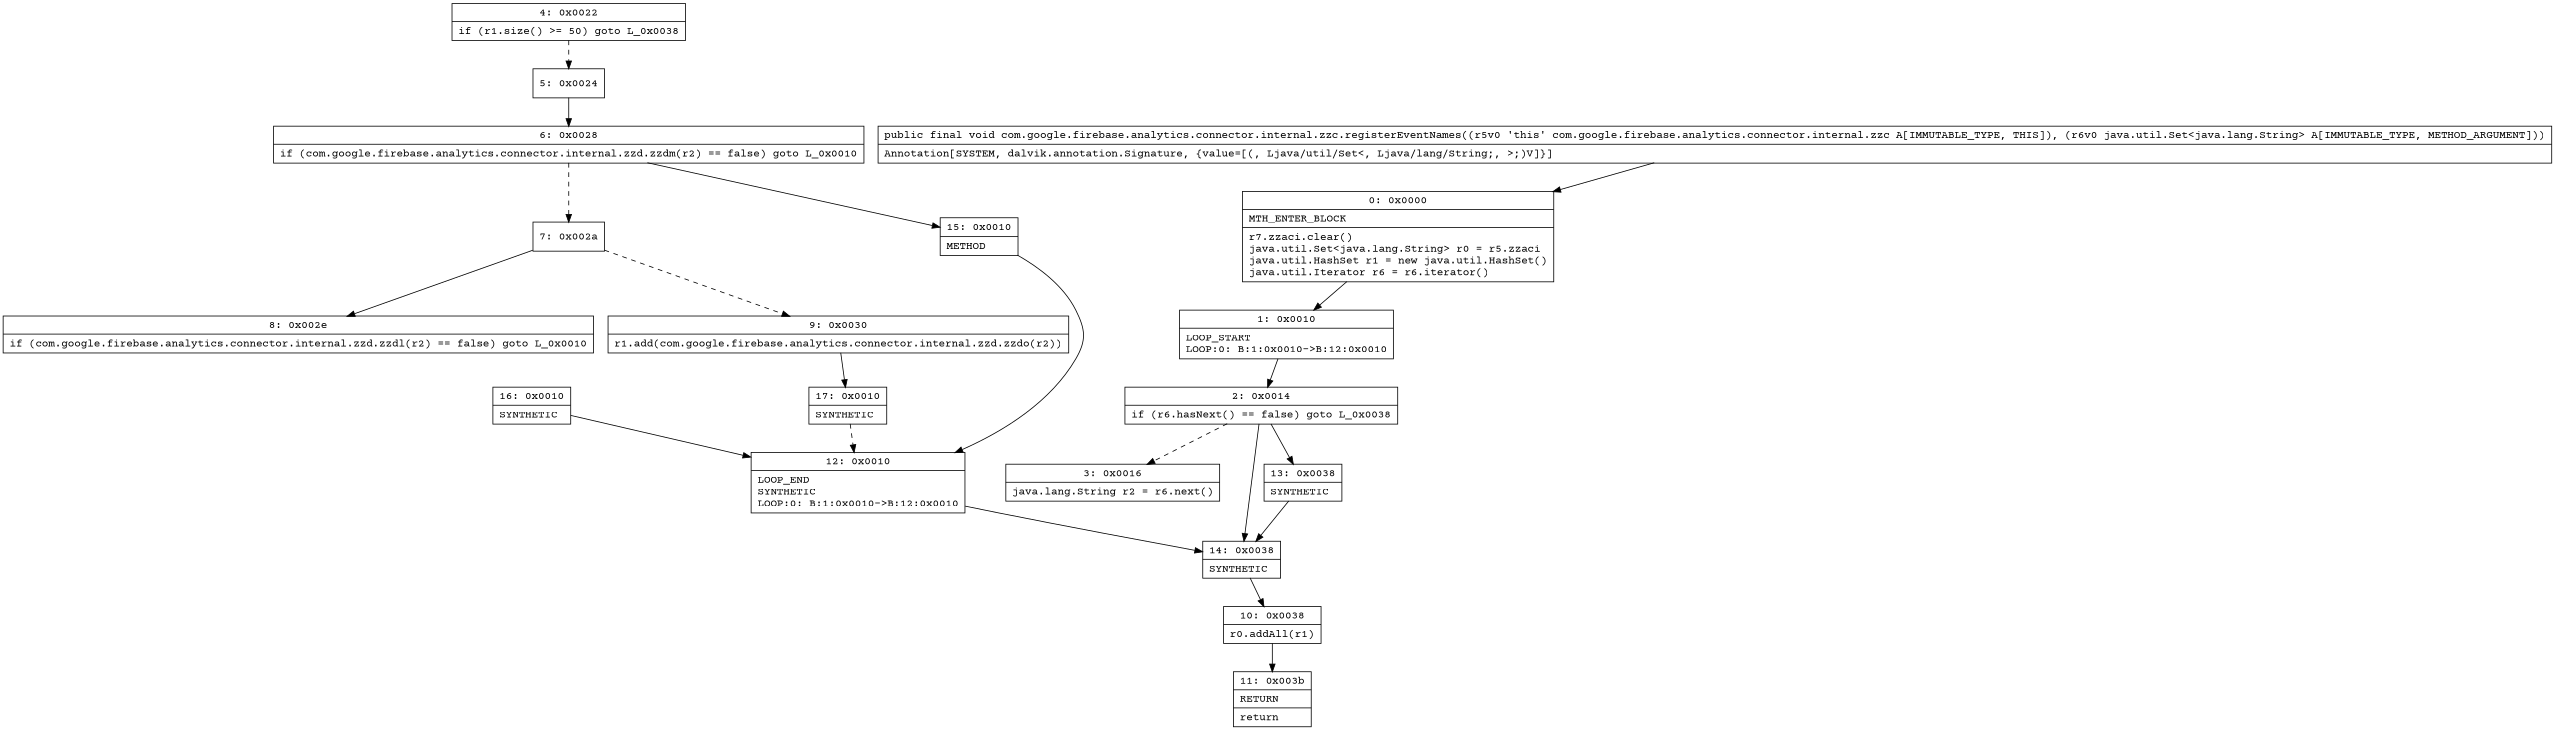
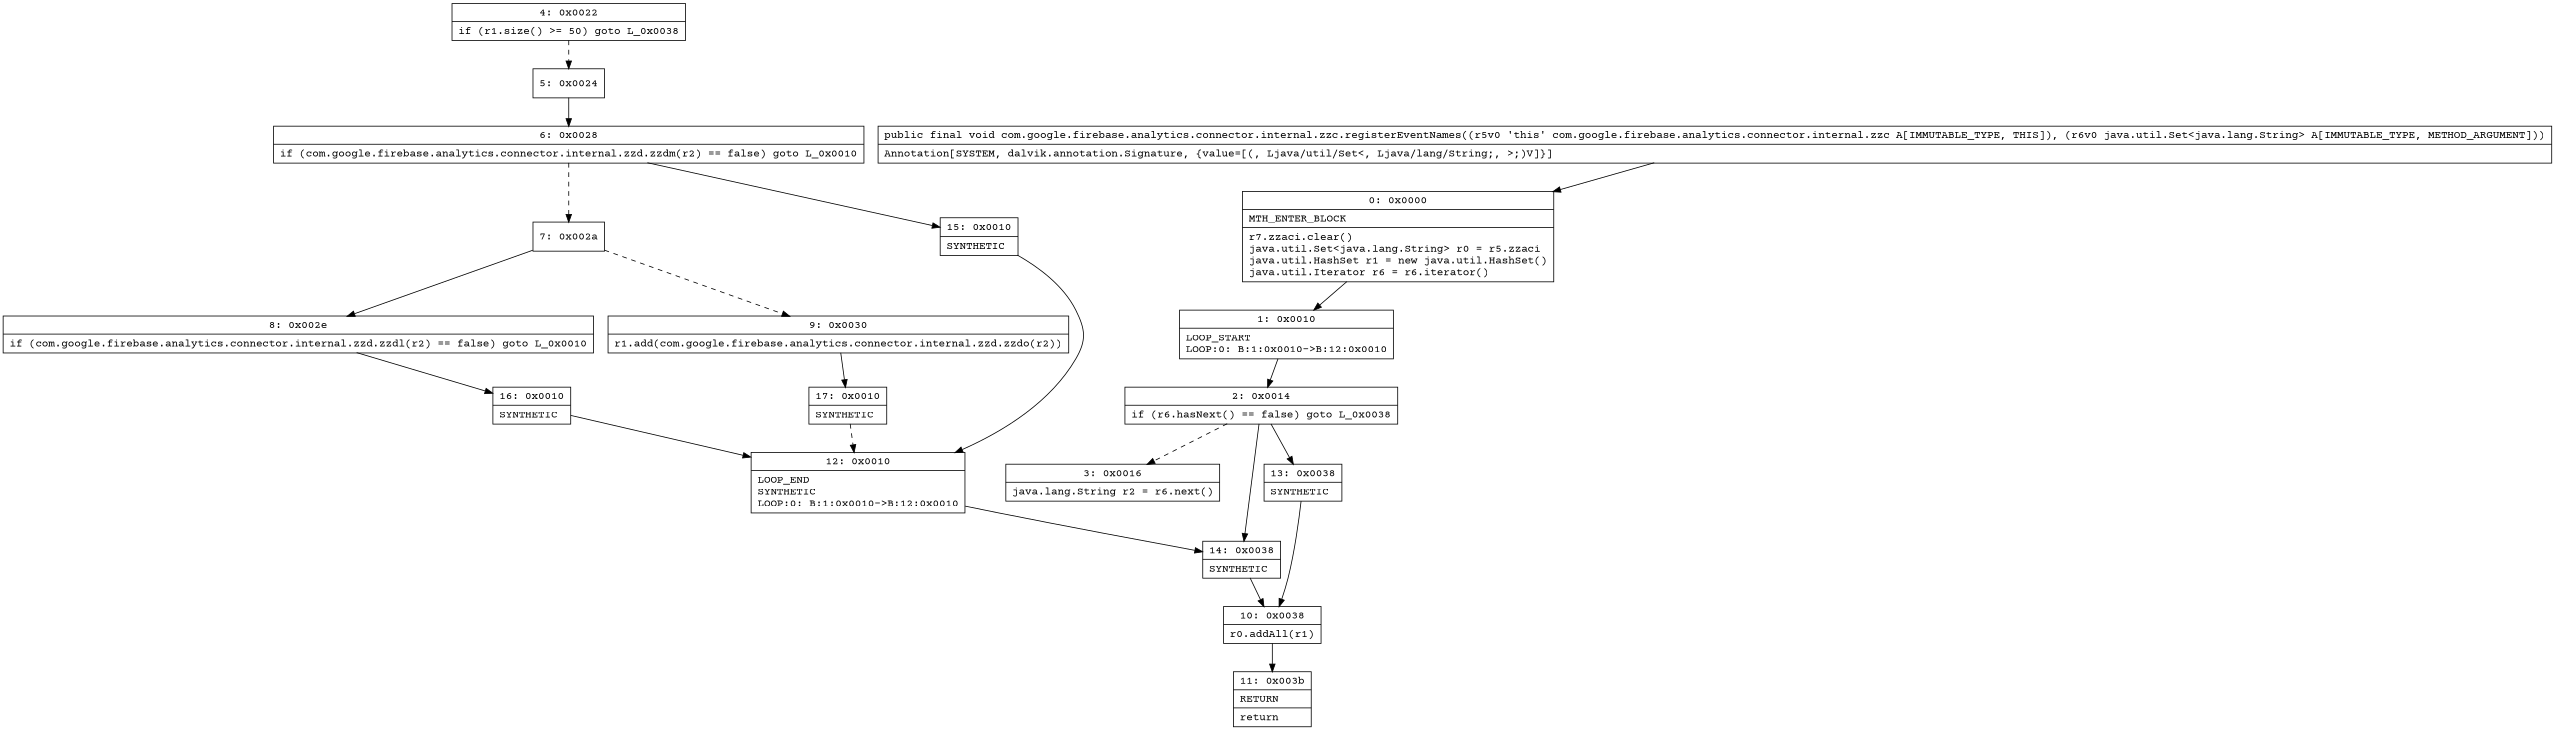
node "15: 0x0010": text "METHOD" -> "SYNTHETIC"
edge "8: 0x002e" -> "16: 0x0010": added
edge "13: 0x0038" -> "14: 0x0038": now "13: 0x0038" -> "10: 0x0038"
